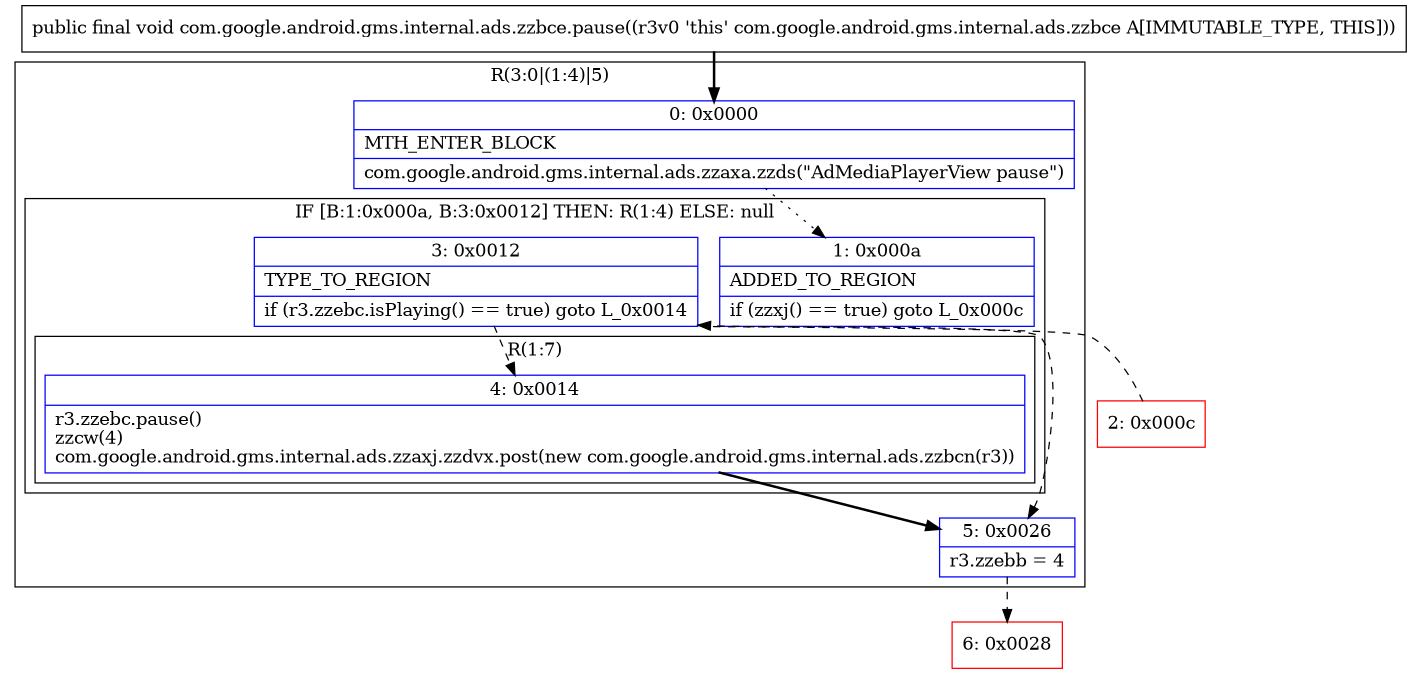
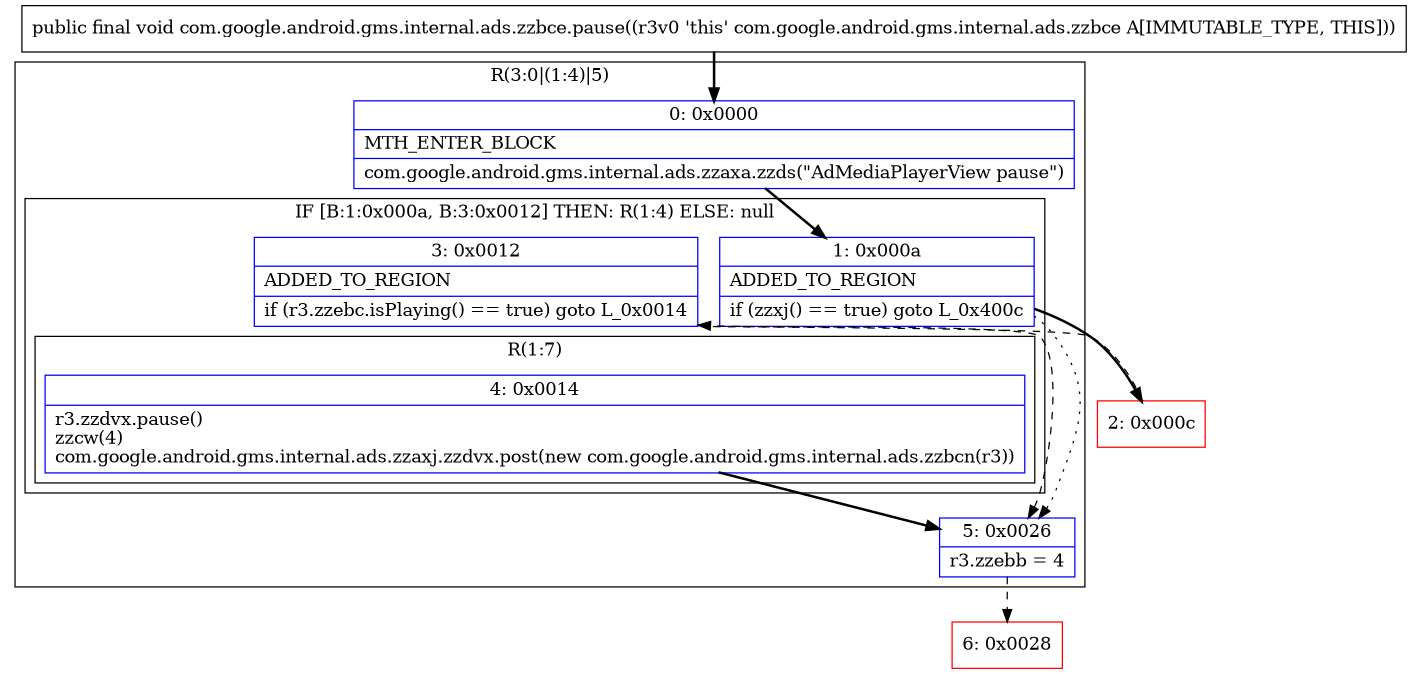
edge "0: 0x0000" -> "1: 0x000a": style dotted -> bold
node "3: 0x0012": text "TYPE_TO_REGION" -> "ADDED_TO_REGION"
node "1: 0x000a": text "if (zzxj() == true) goto L_0x000c" -> "if (zzxj() == true) goto L_0x400c"
edge "1: 0x000a" -> "2: 0x000c": added
edge "3: 0x0012" -> "4: 0x0014": removed
node "4: 0x0014": text "r3.zzebc.pause()" -> "r3.zzdvx.pause()"
edge "1: 0x000a" -> "5: 0x0026": added
